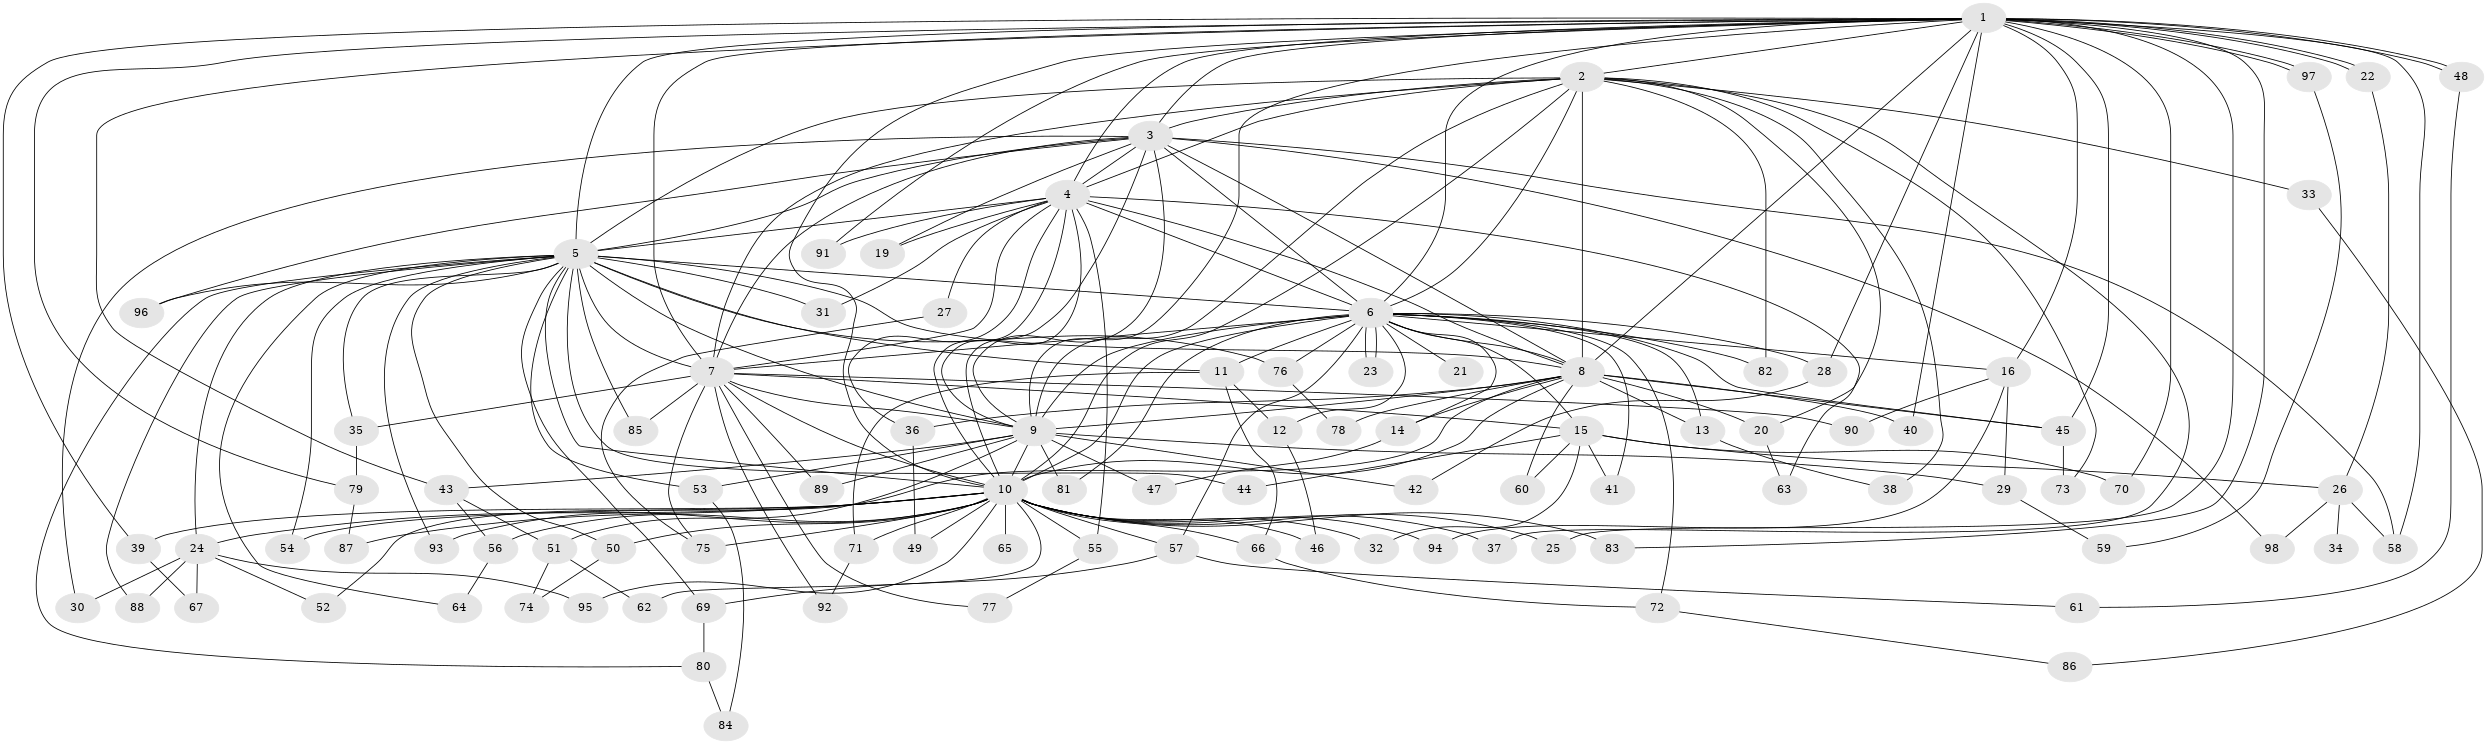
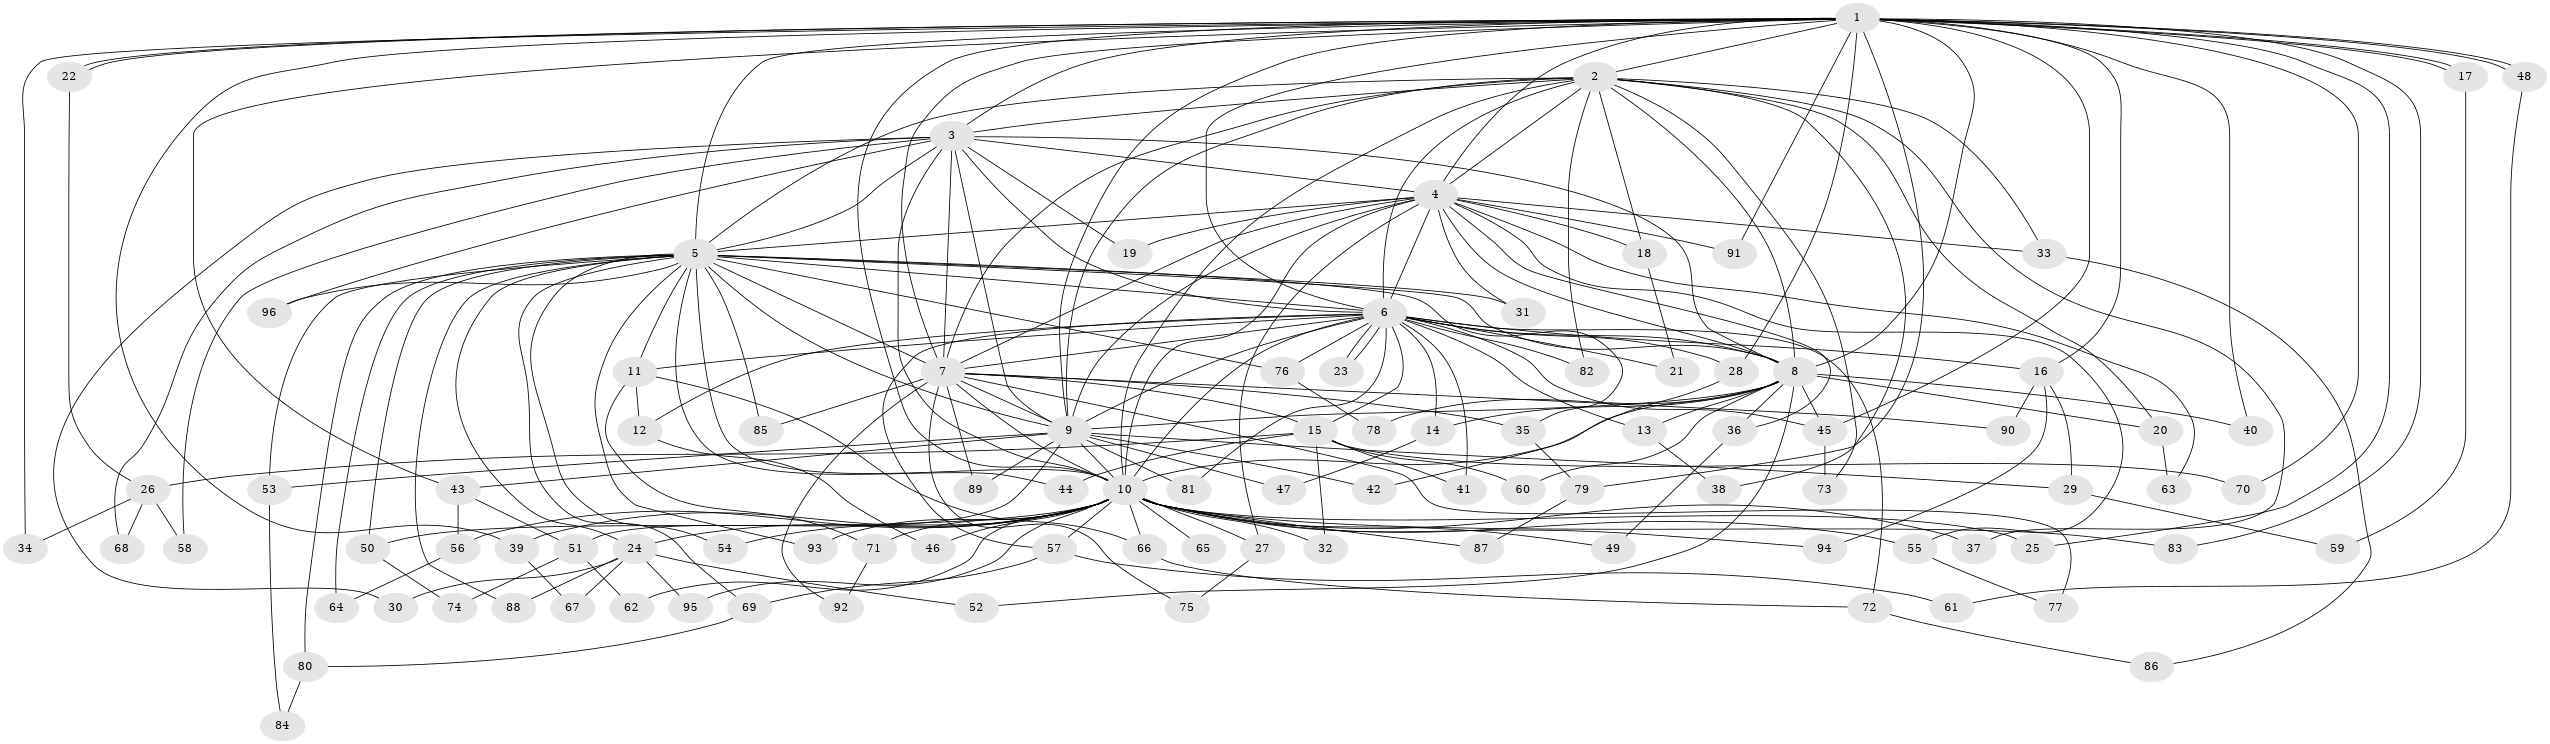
node "97": label "97" -> "17"
edge "1" -- "58": now "1" -- "34"
edge "4" -- "33": added
node "18": added
edge "10" -- "75": now "10" -- "27"
node "98": label "98" -> "68"
